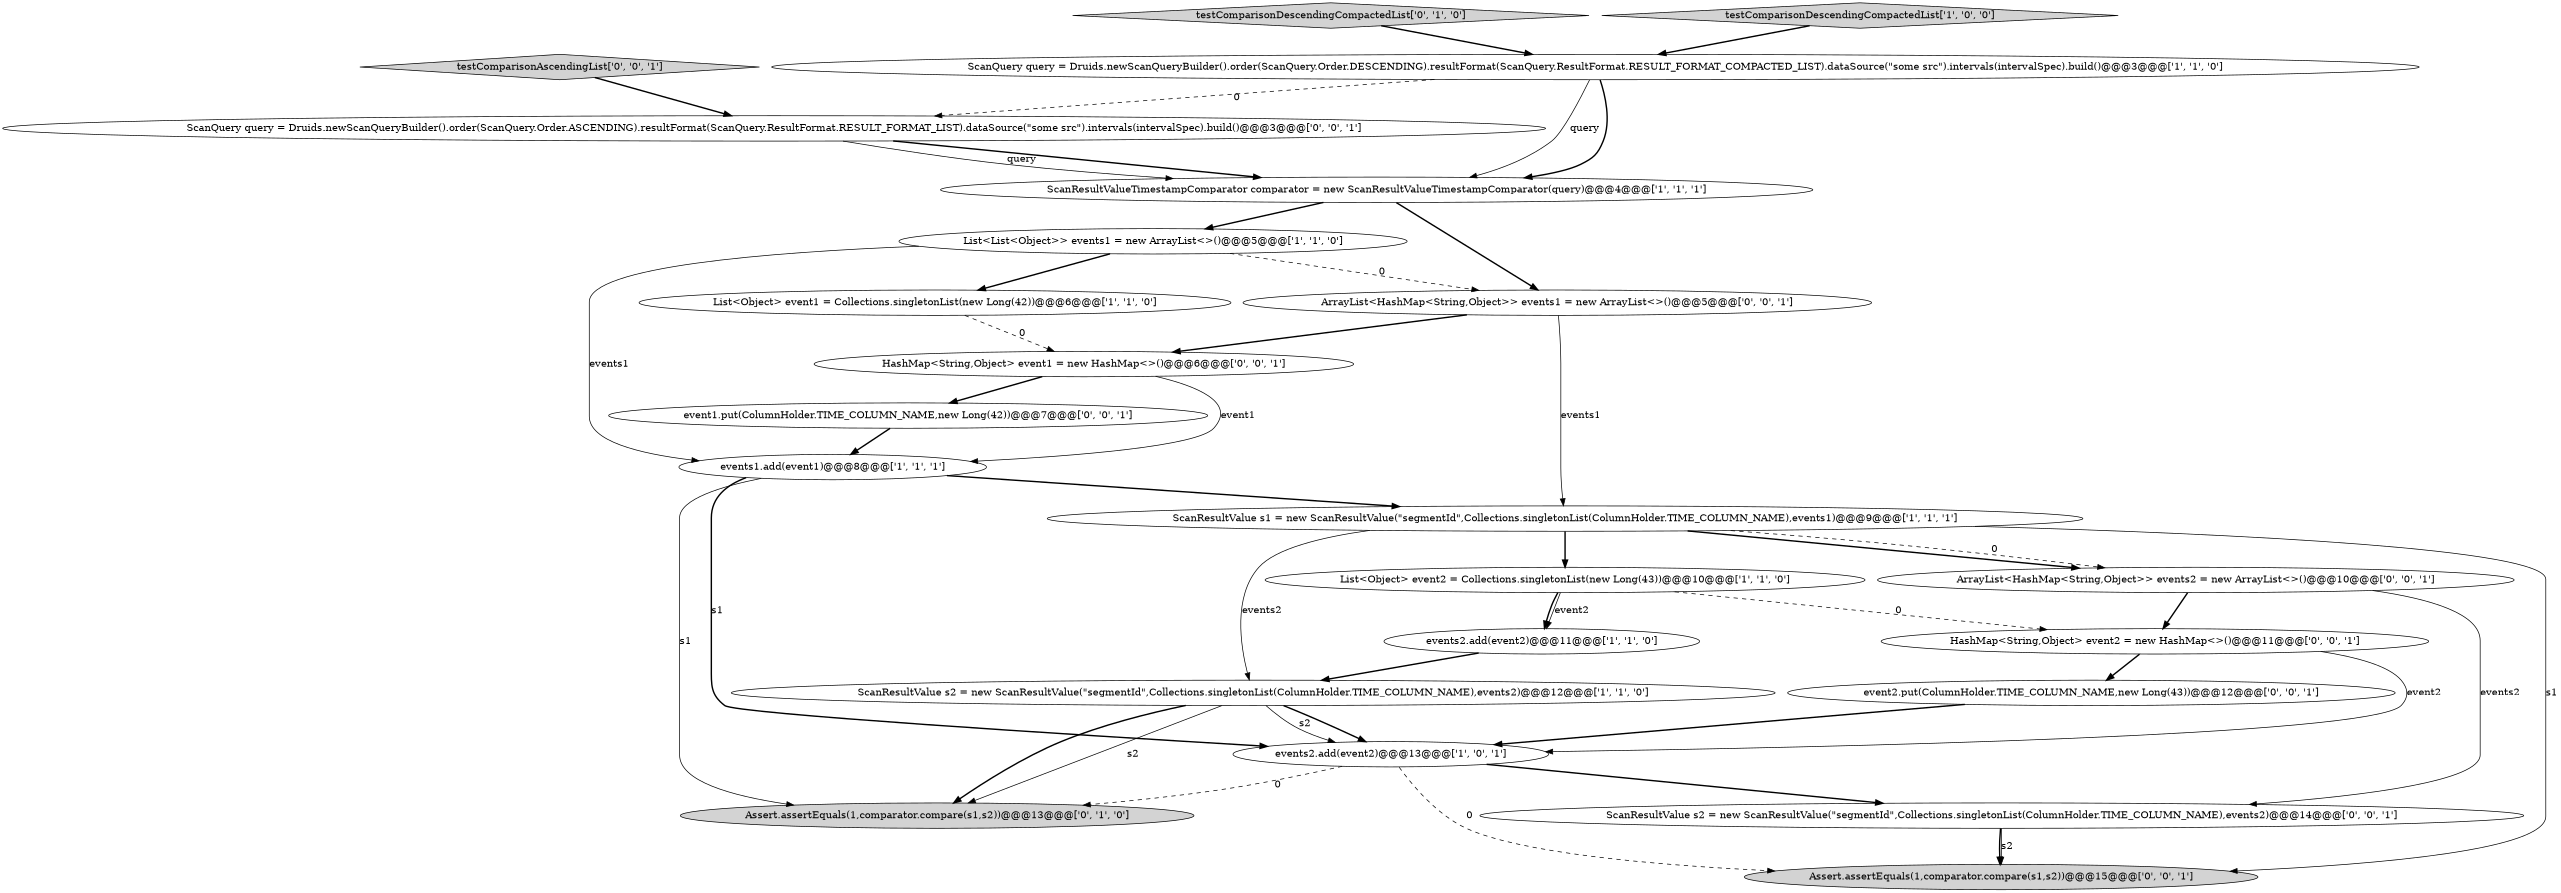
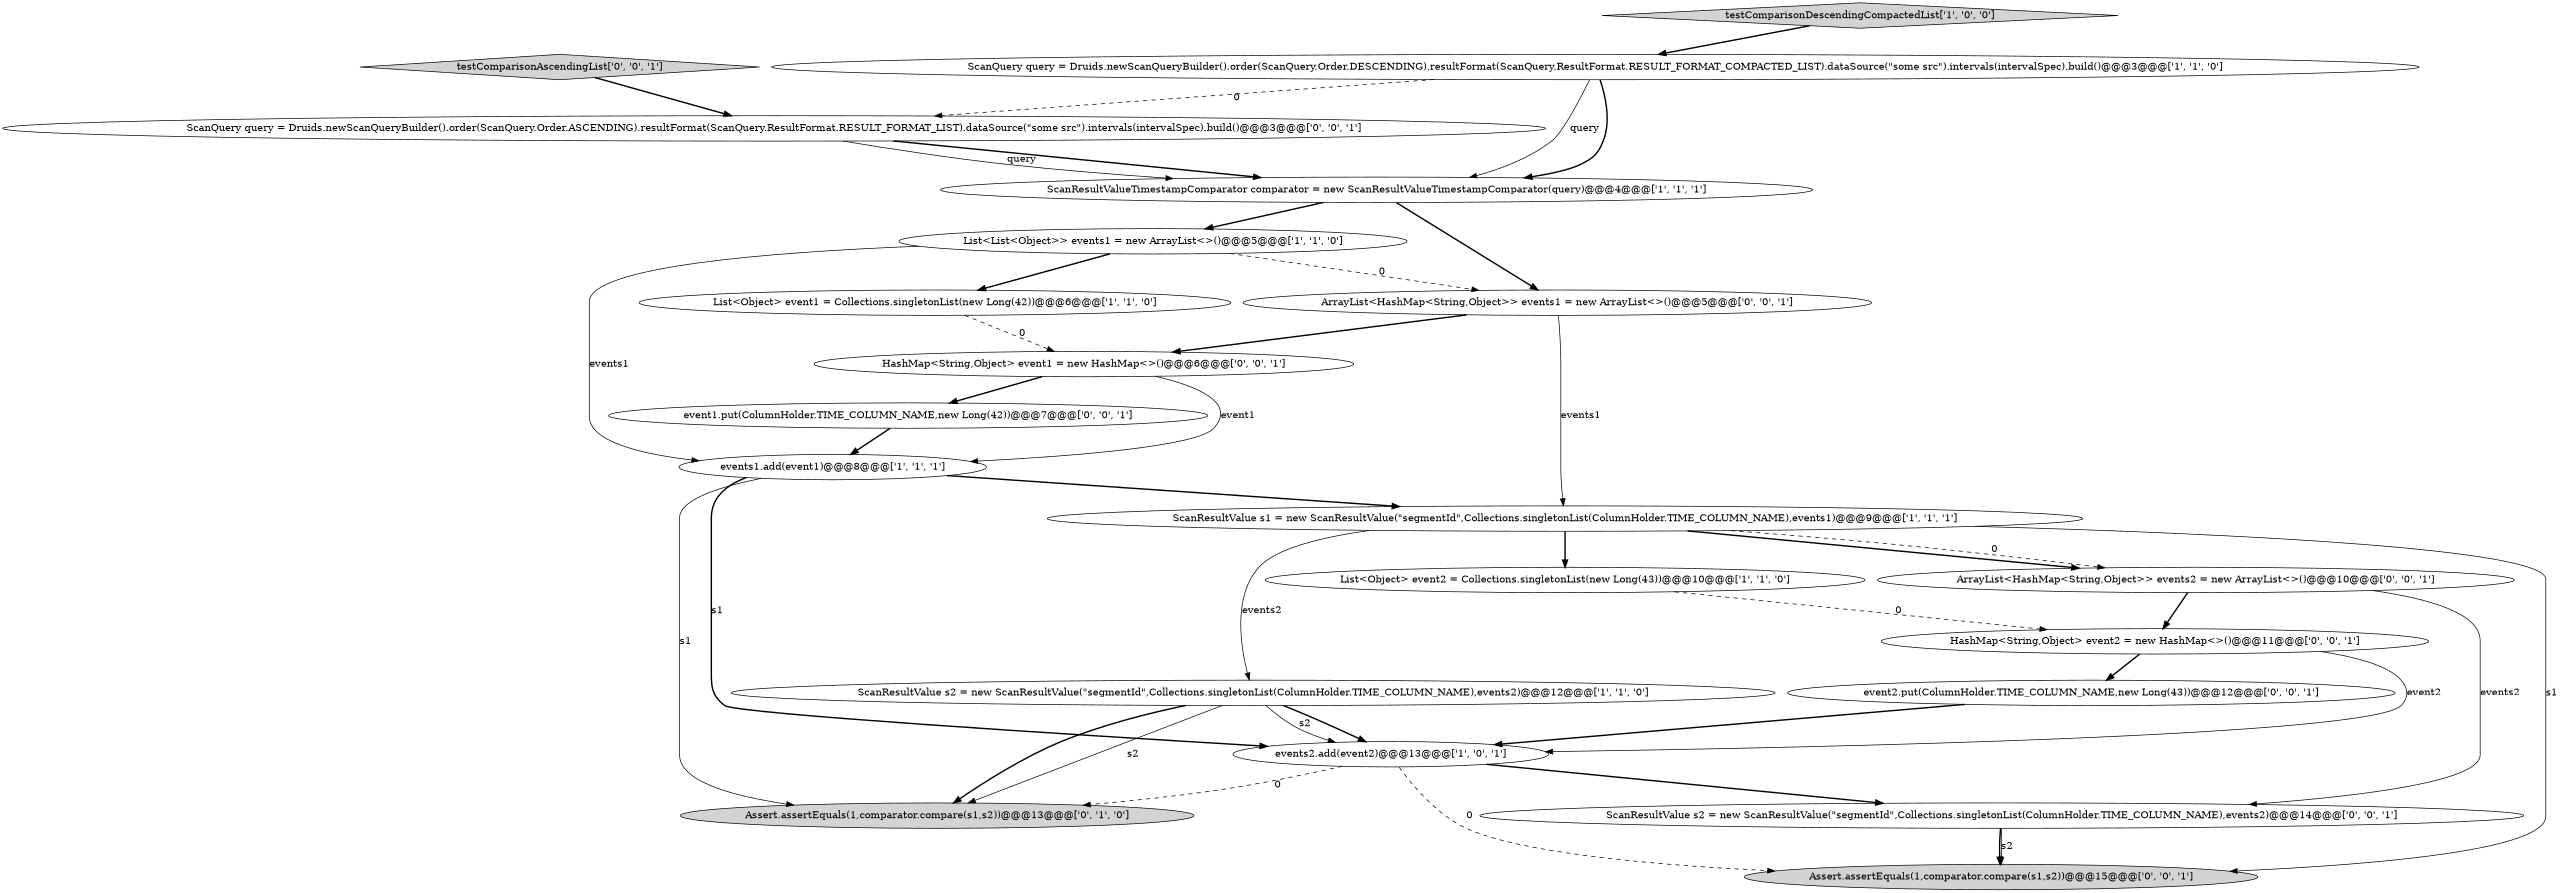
node "testComparisonDescendingCompactedList['0', '1', '0']": removed
node "events2.add(event2)@@@11@@@['1', '1', '0']": removed
